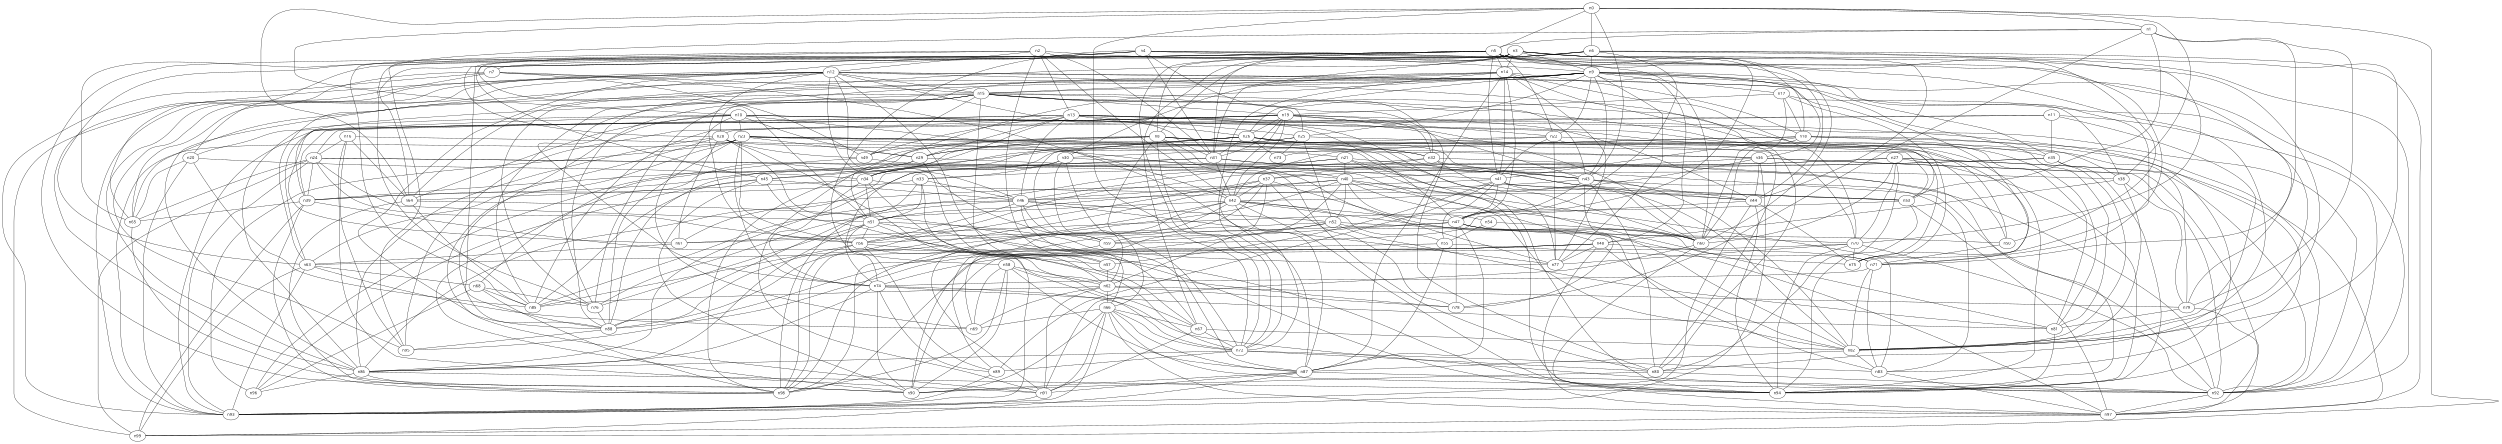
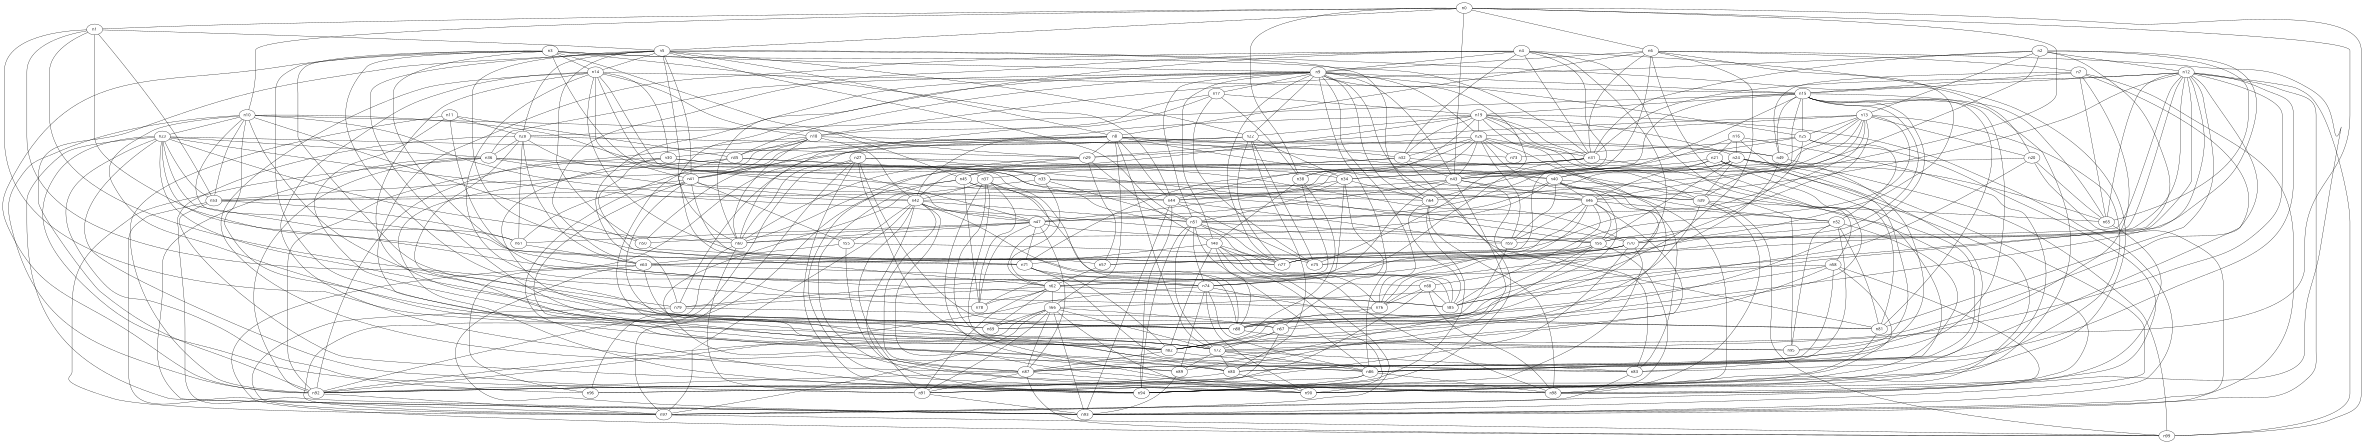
edge "n41" -- "n47": removed
node "n54": removed
edge "n43" -- "n82": removed
